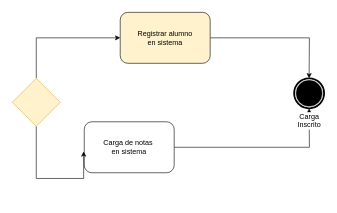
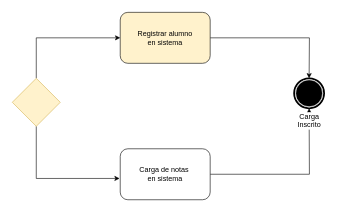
node "Carga de notas en sistema": moved (129, 147) -> (165, 174)
